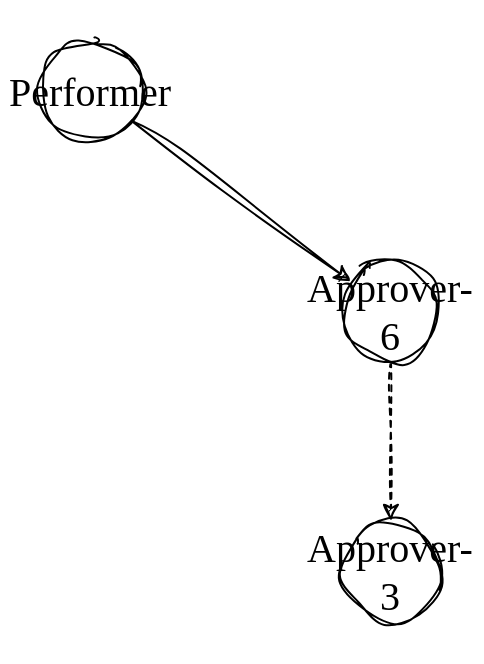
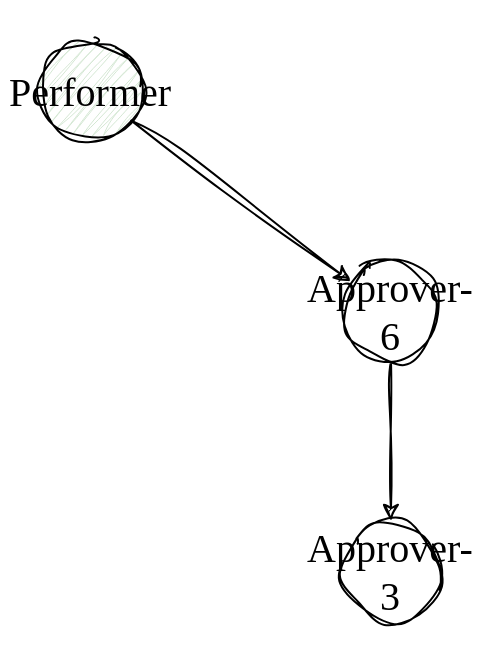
node "Performer": fillcolor #ffffff -> #d5e8d4
edge "Approver-6" -> "Approver-3": style dashed -> solid
